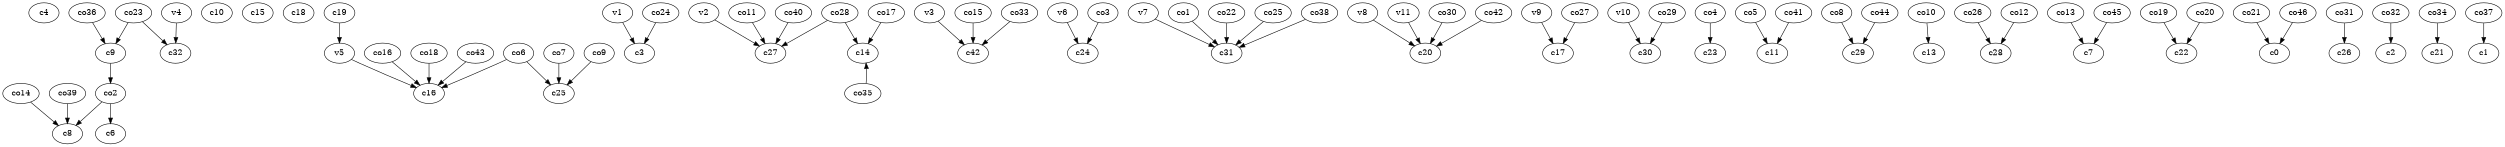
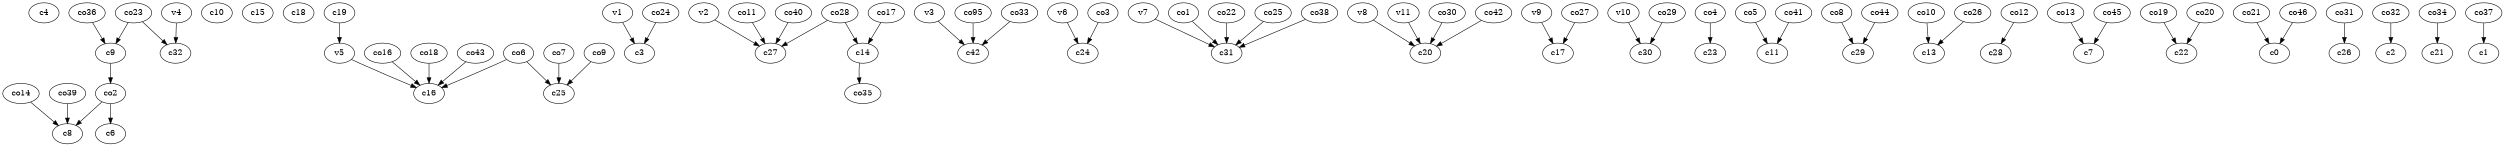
node "co15": label "co15" -> "co95"
edge "co26" -> "c28": now "co26" -> "c13"
edge "co35" -> "c14": reversed
